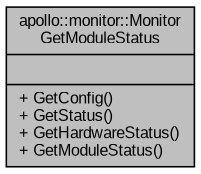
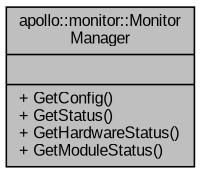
node "apollo::monitor::Monitor": text "GetModuleStatus" -> "Manager"
